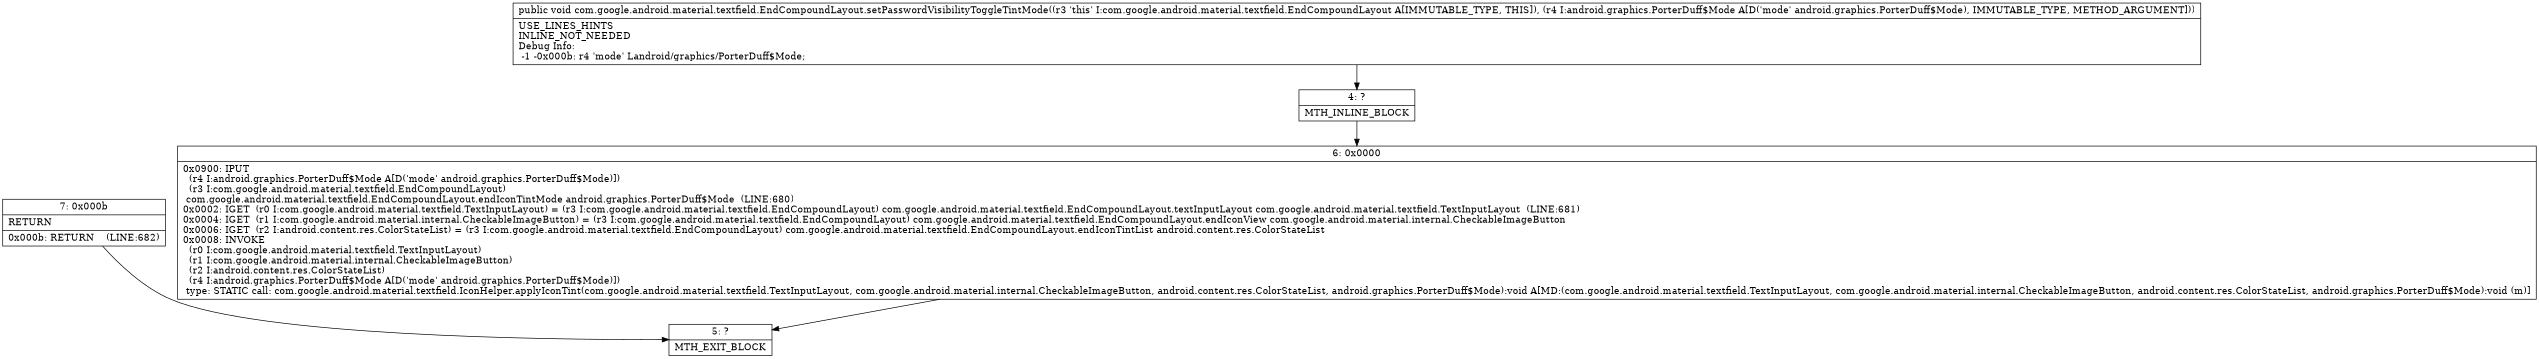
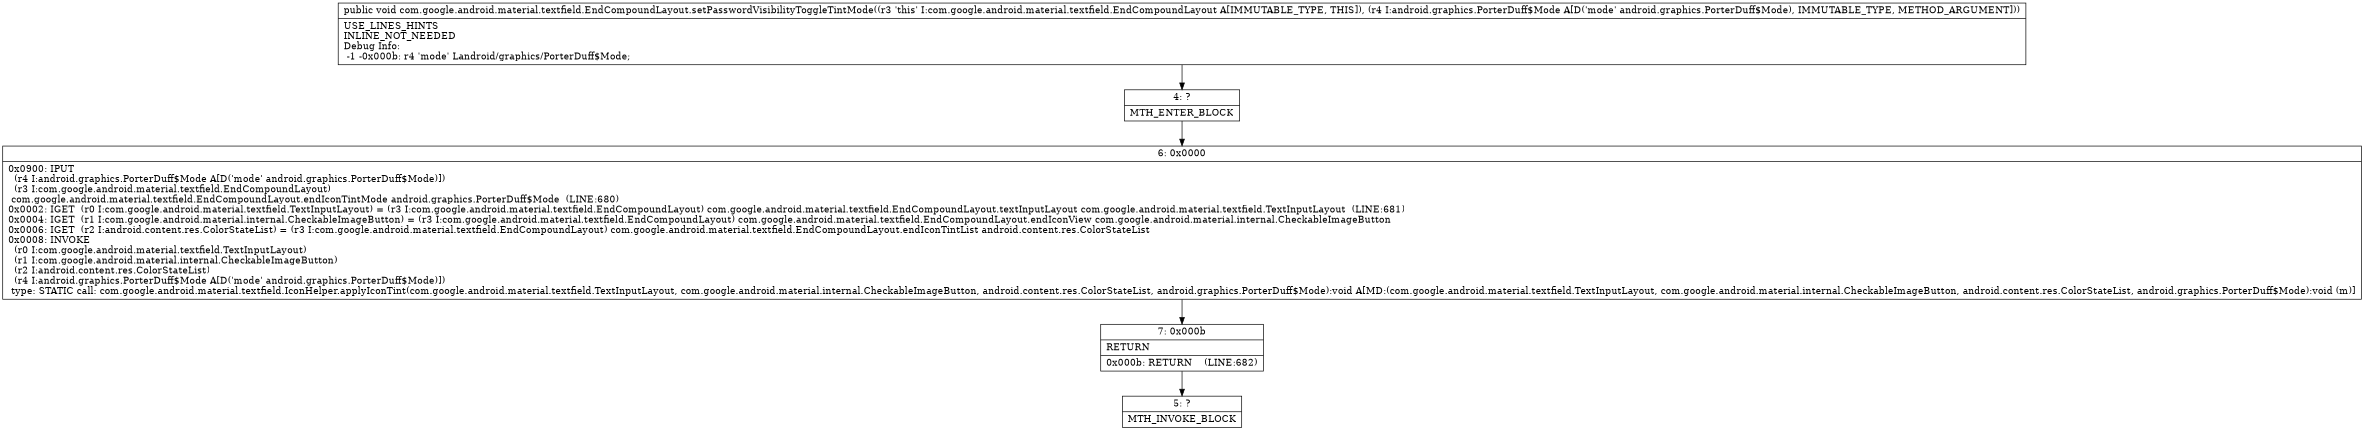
node "4: ?": text "MTH_INLINE_BLOCK" -> "MTH_ENTER_BLOCK"
edge "6: 0x0000" -> "5: ?": now "6: 0x0000" -> "7: 0x000b"
node "5: ?": text "MTH_EXIT_BLOCK" -> "MTH_INVOKE_BLOCK"
